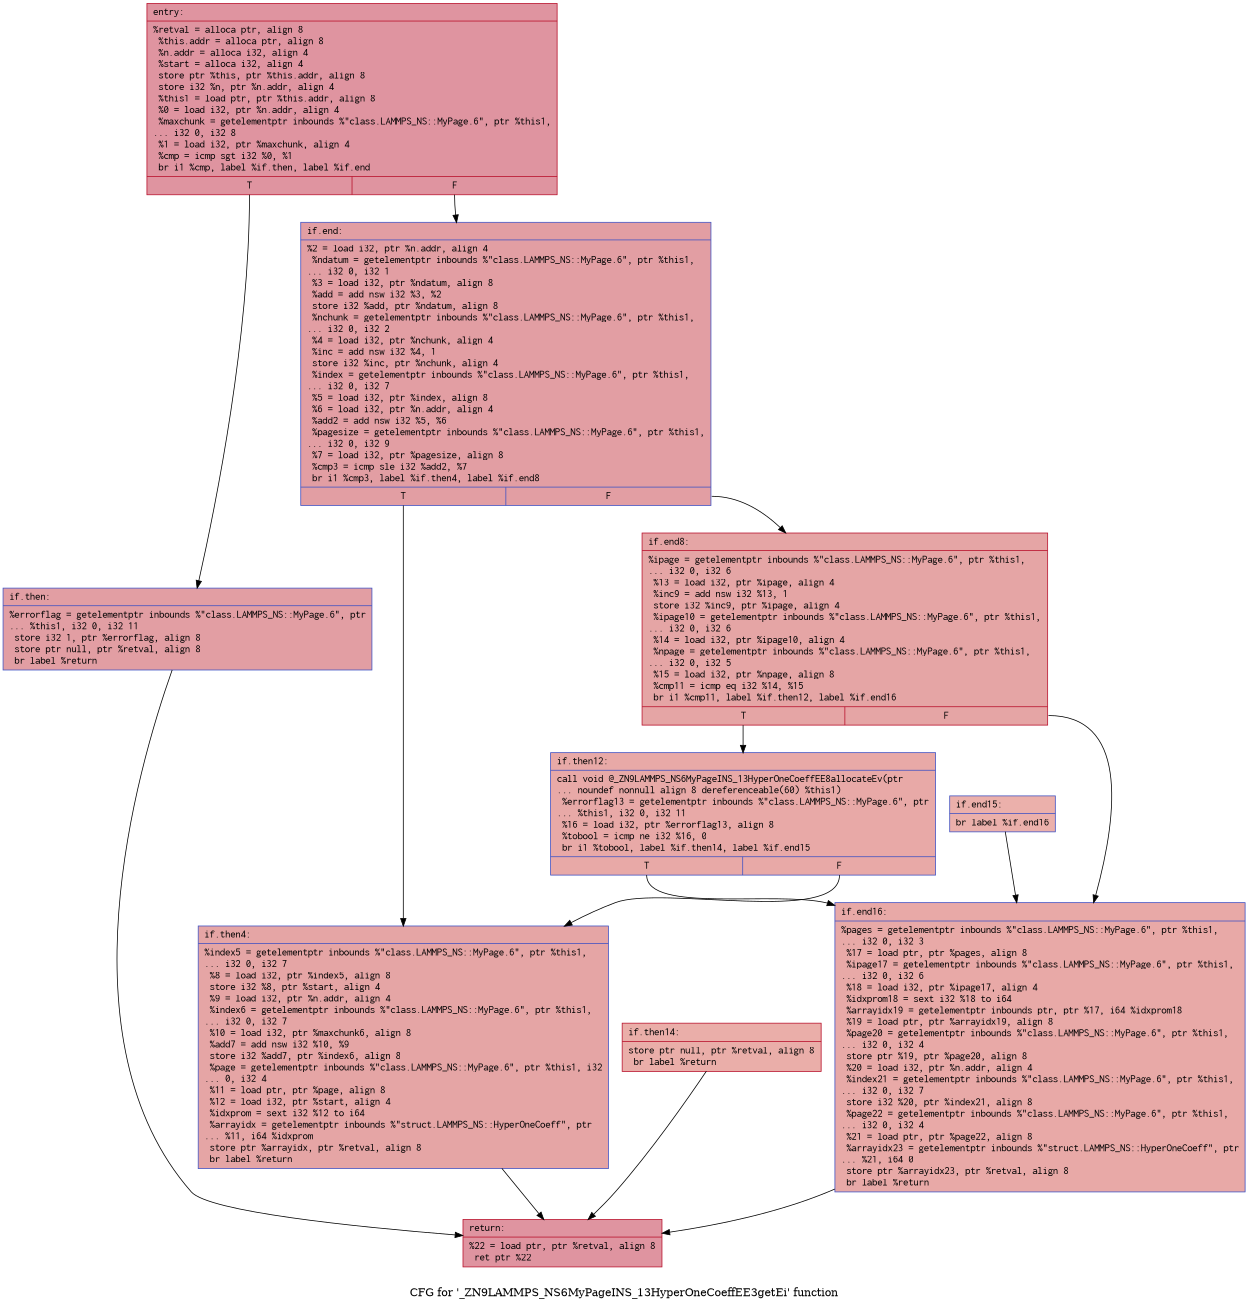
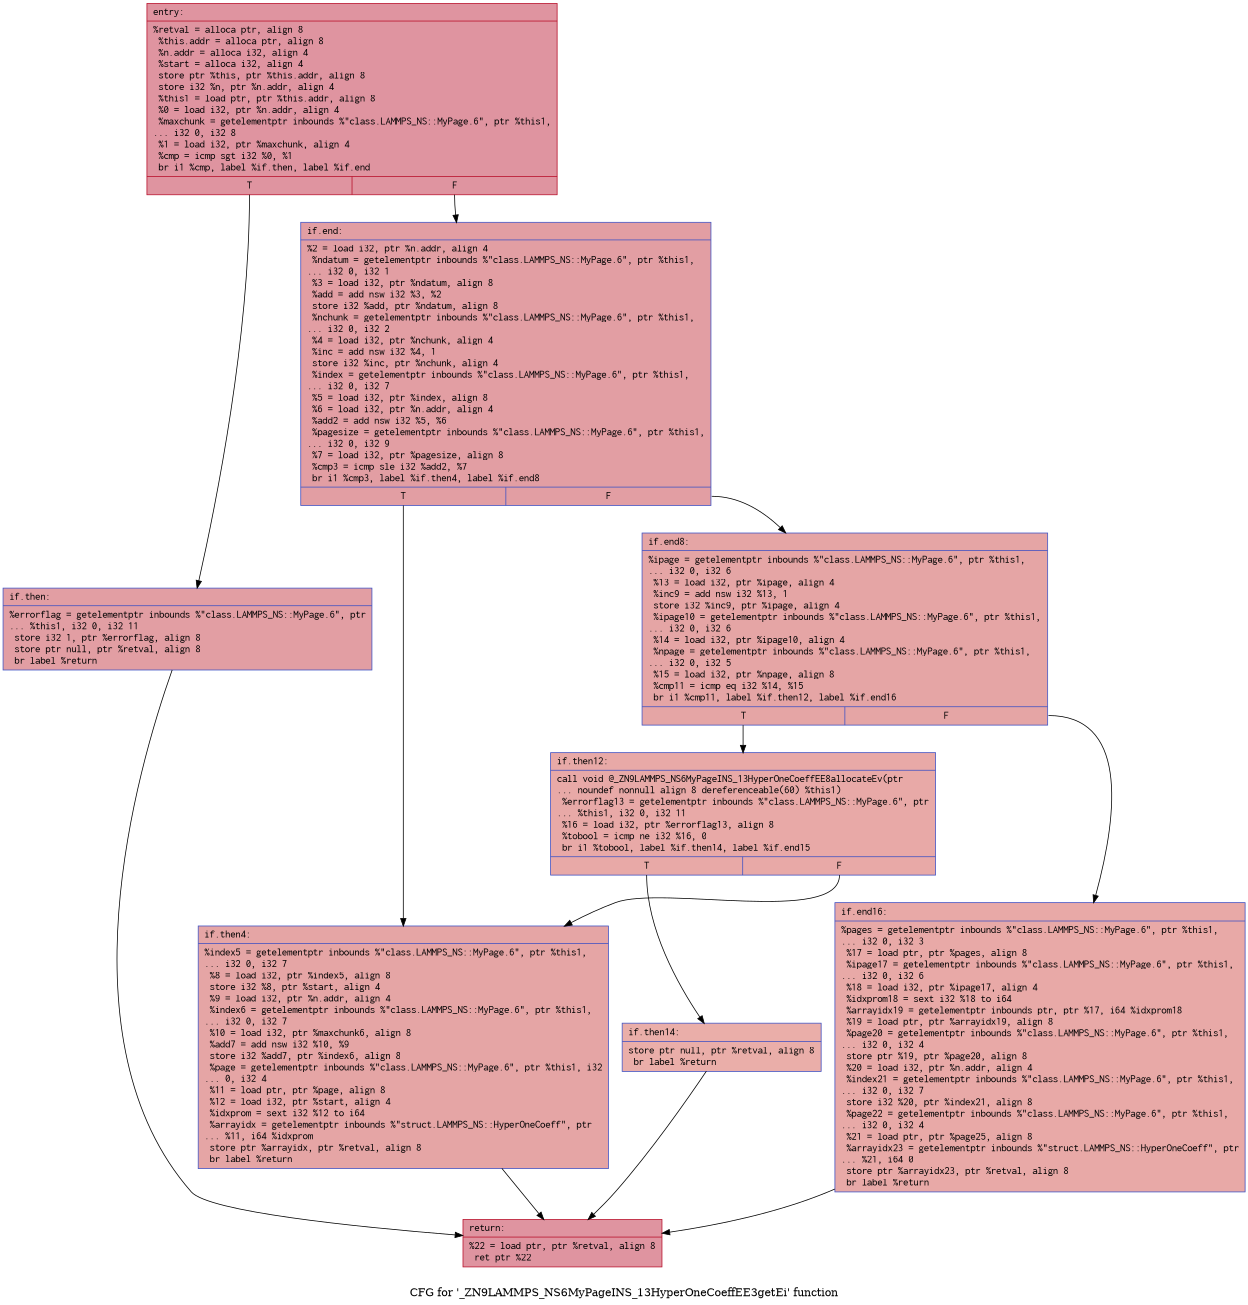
node "if.end8:": color #b70d28ff -> #3d50c3ff
node "if.end15:": removed
edge "if.then12:" -> "if.end16:": now "if.then12:" -> "if.then14:"
node "if.then14:": color #b70d28ff -> #3d50c3ff
node "if.end16:": text "%21 = load ptr, ptr %page22, align 8" -> "%21 = load ptr, ptr %page25, align 8"
